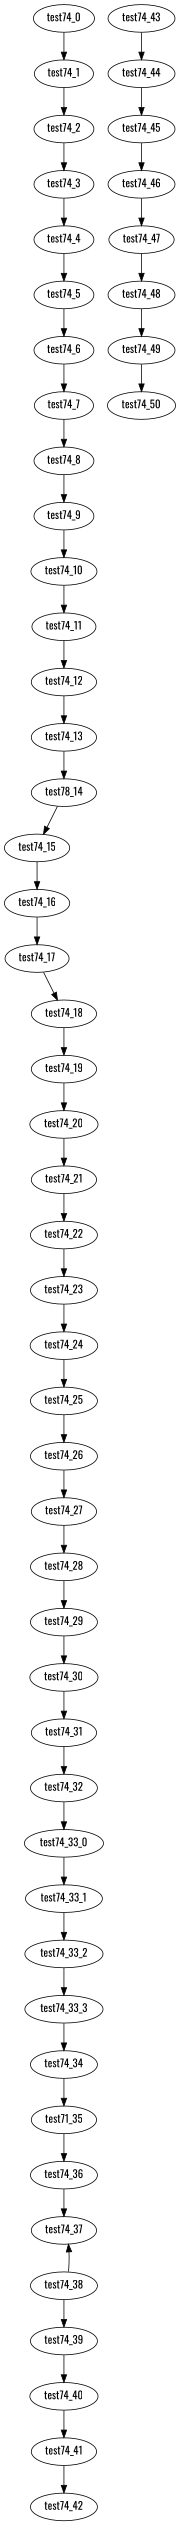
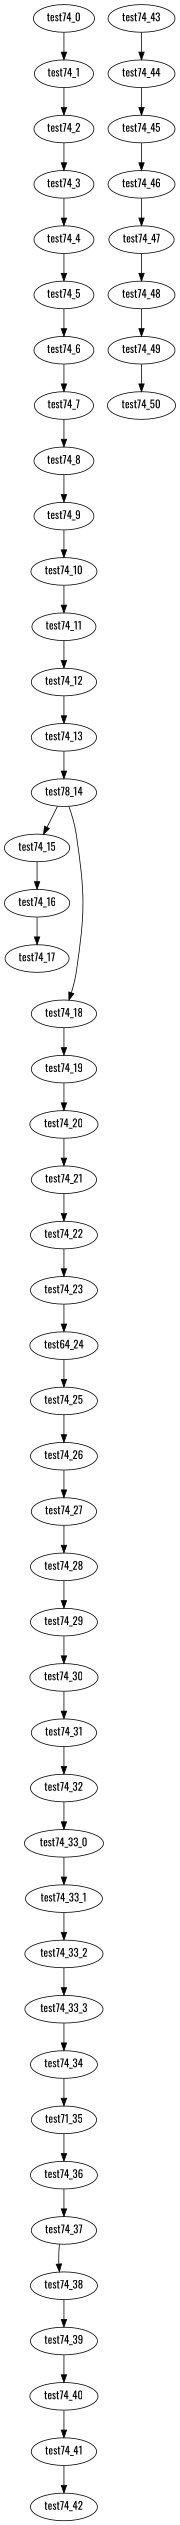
edge "test74_17" -> "test74_18": now "test78_14" -> "test74_18"
node "test74_24": label "test74_24" -> "test64_24"
edge "test74_38" -> "test74_37": reversed
